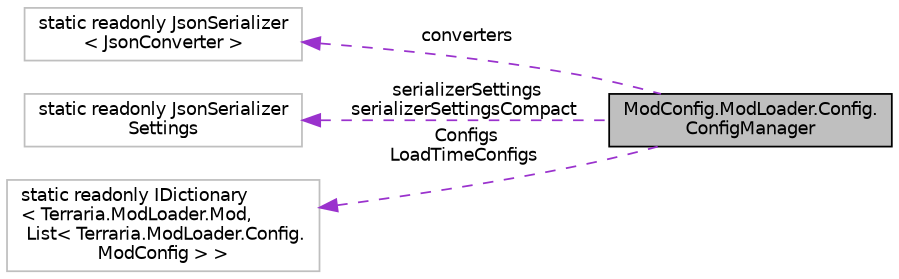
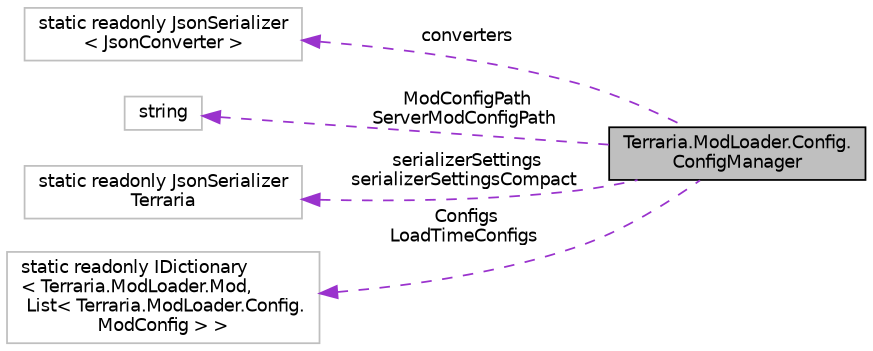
node "string": added
node "static readonly JsonSerializer Settings": label "static readonly JsonSerializer Settings" -> "static readonly JsonSerializer Terraria"
node "ModConfig.ModLoader.Config. ConfigManager": label "ModConfig.ModLoader.Config. ConfigManager" -> "Terraria.ModLoader.Config. ConfigManager"
